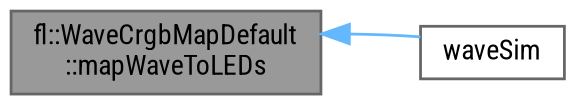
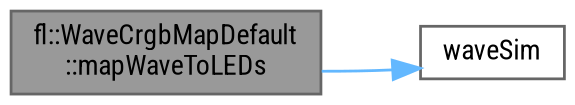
edge "waveSim" -> "fl::WaveCrgbMapDefault ::mapWaveToLEDs": reversed
